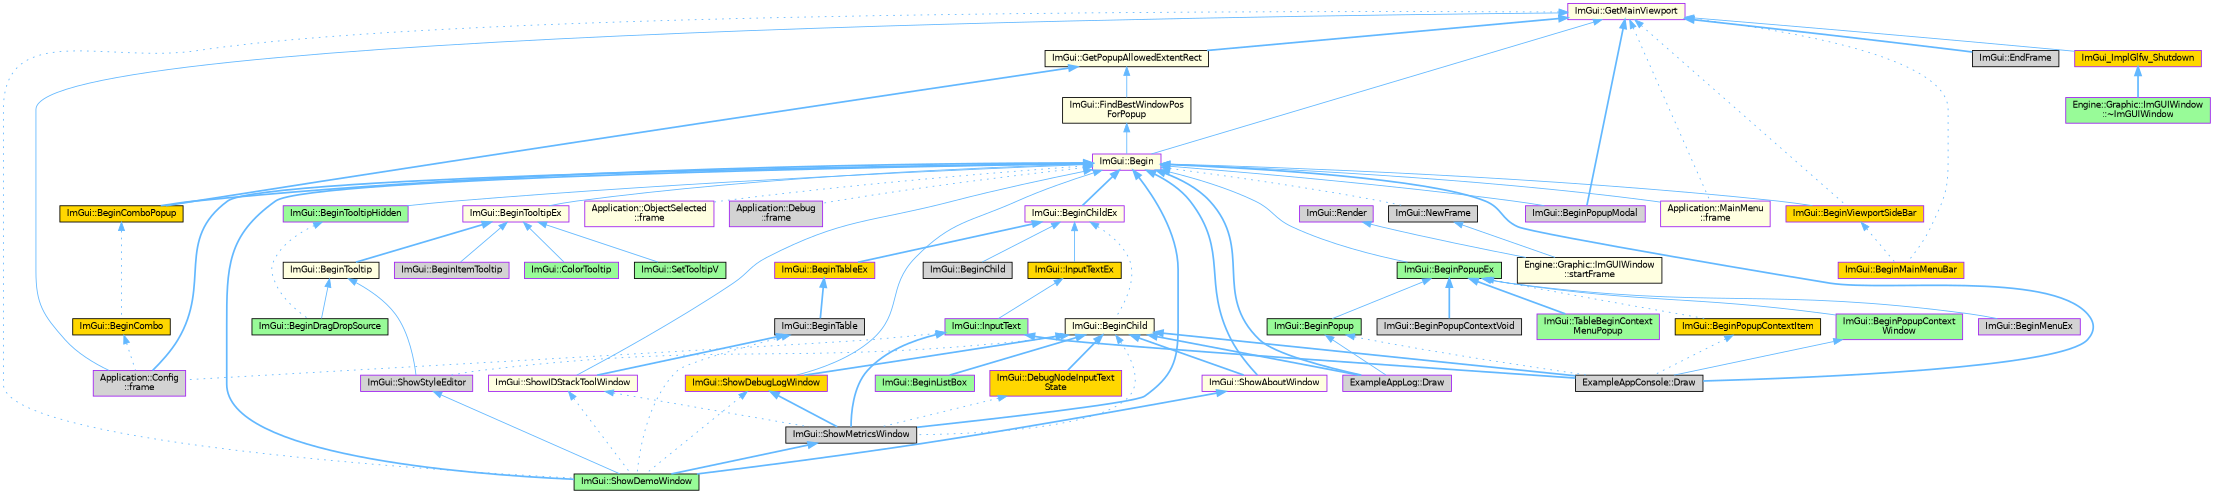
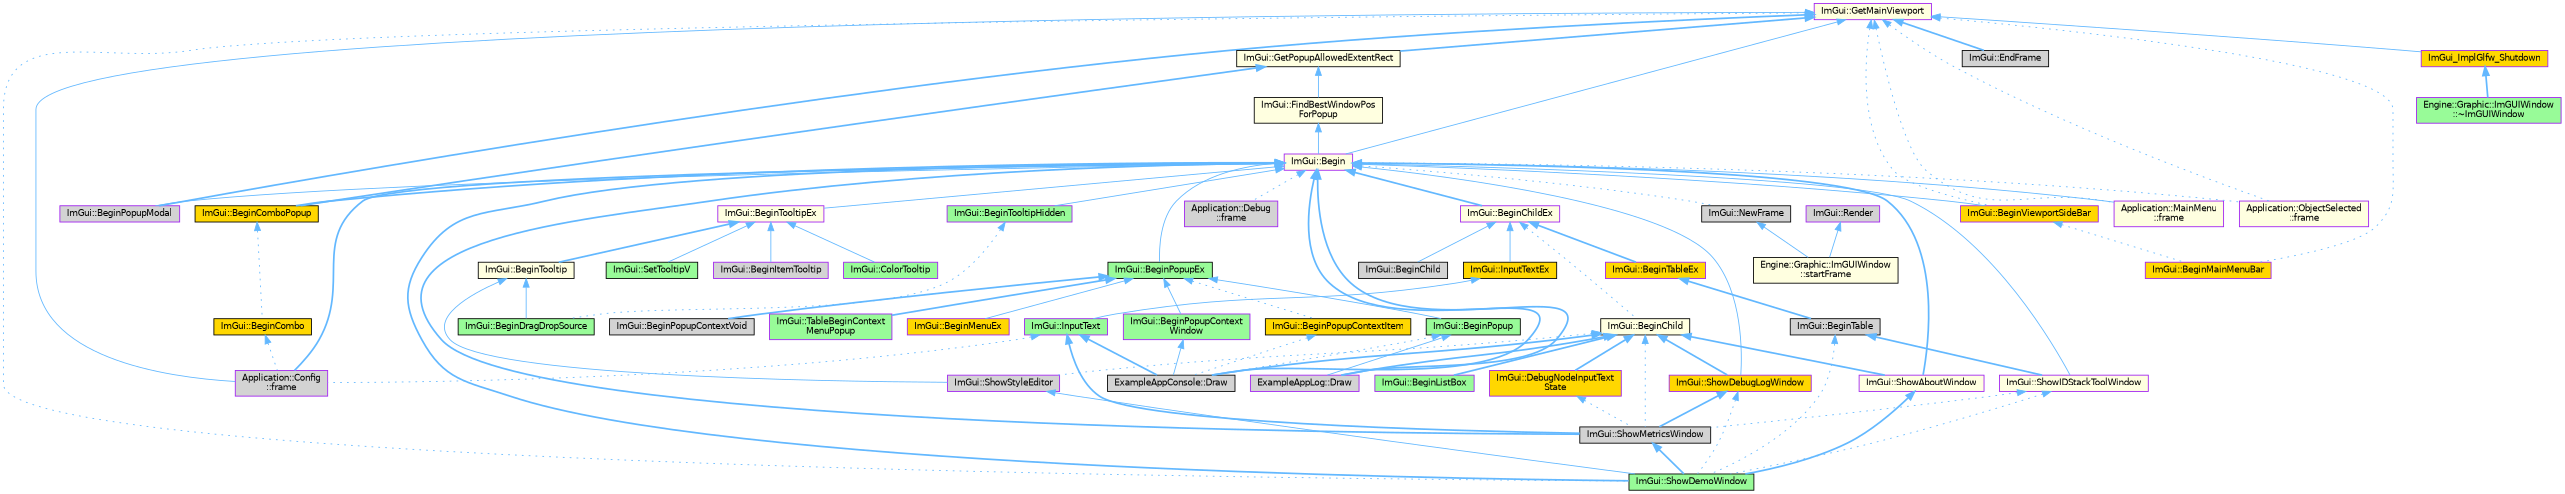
edge "Application::ObjectSelected ::frame" -> "ImGui::GetMainViewport": added
node "ImGui::BeginMenuEx": fillcolor lightgrey -> gold
